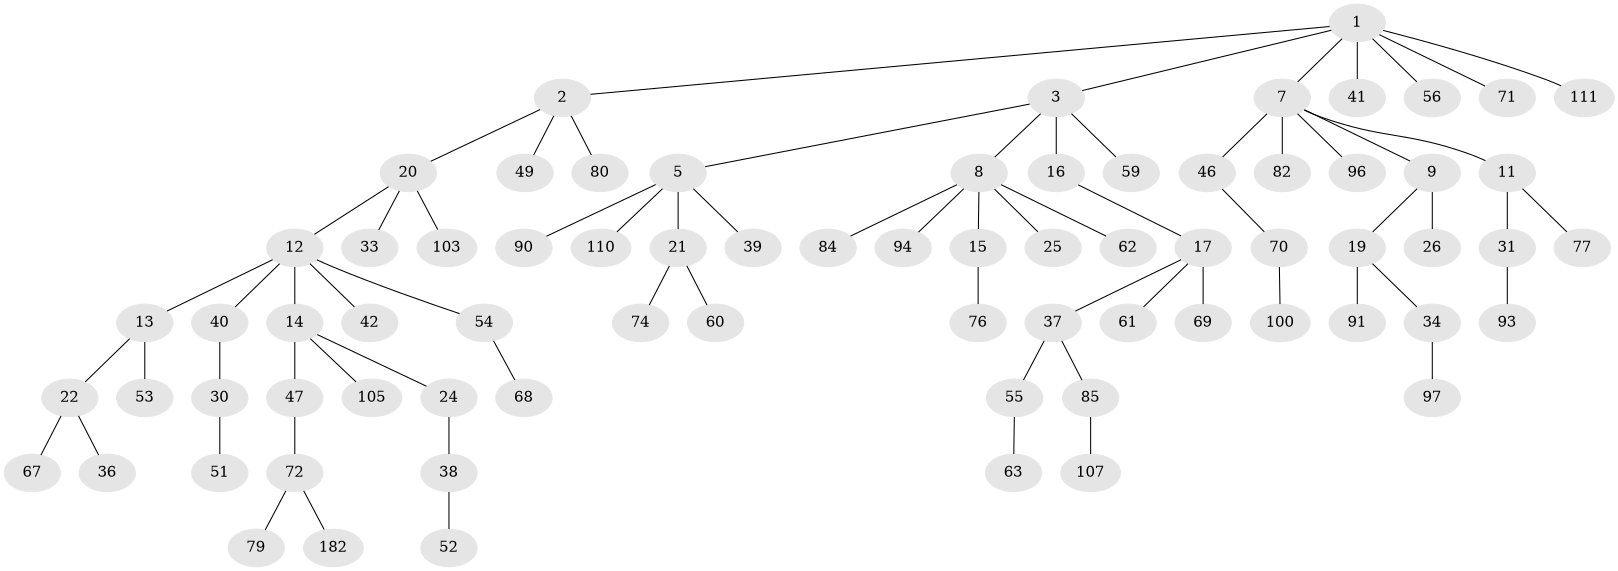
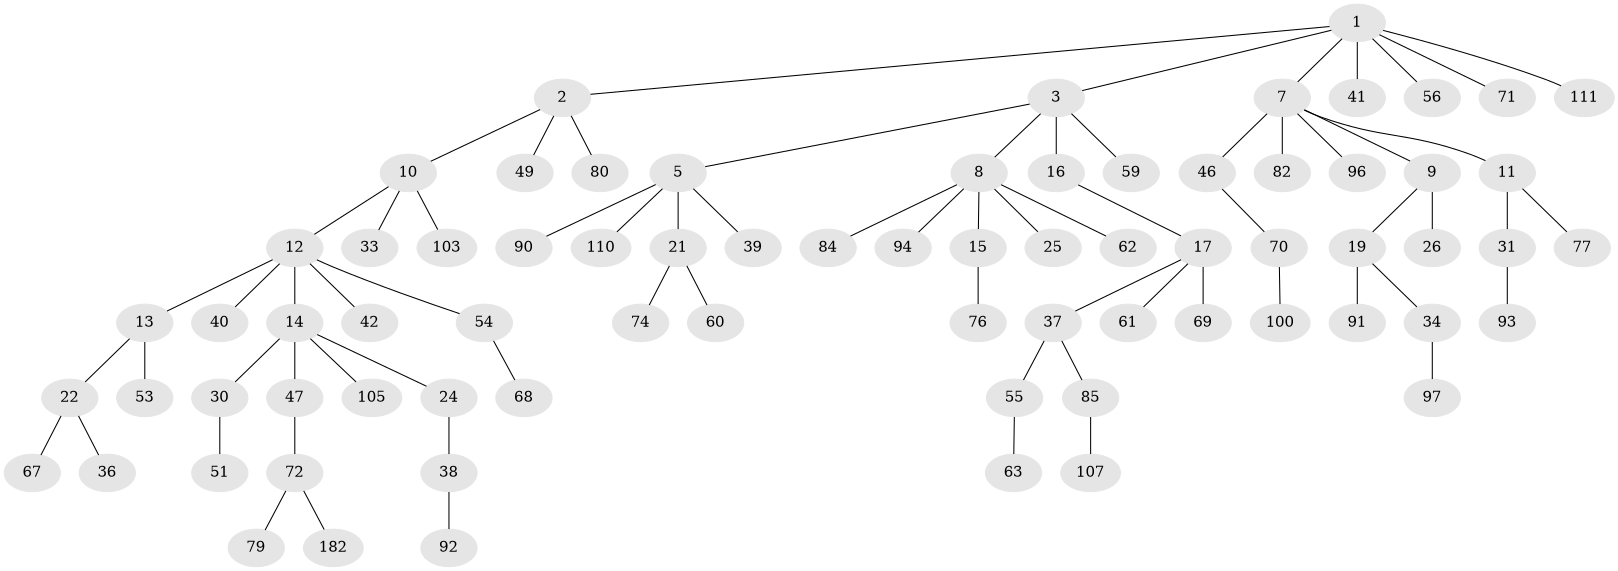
node "20": label "20" -> "10"
edge "40" -- "30": now "14" -- "30"
node "52": label "52" -> "92"
